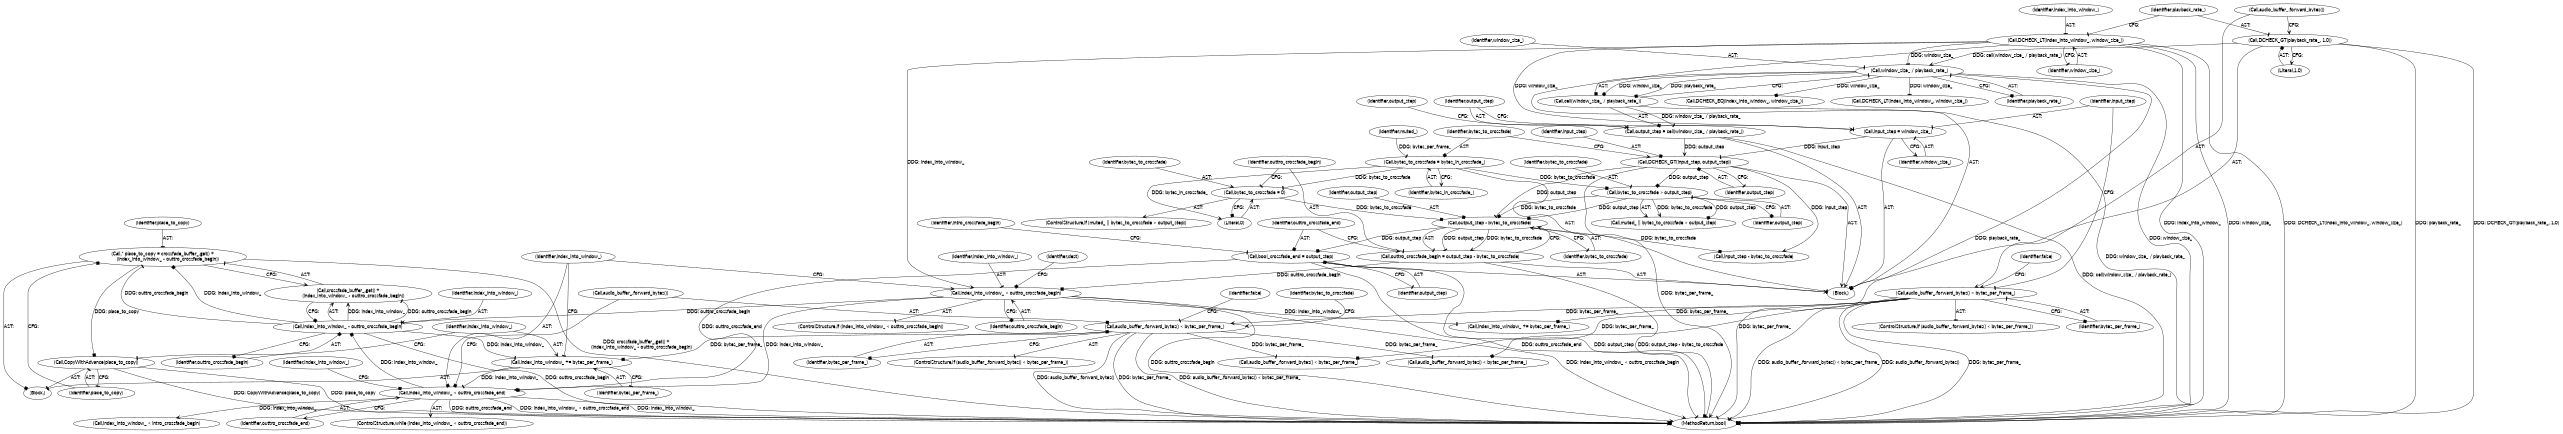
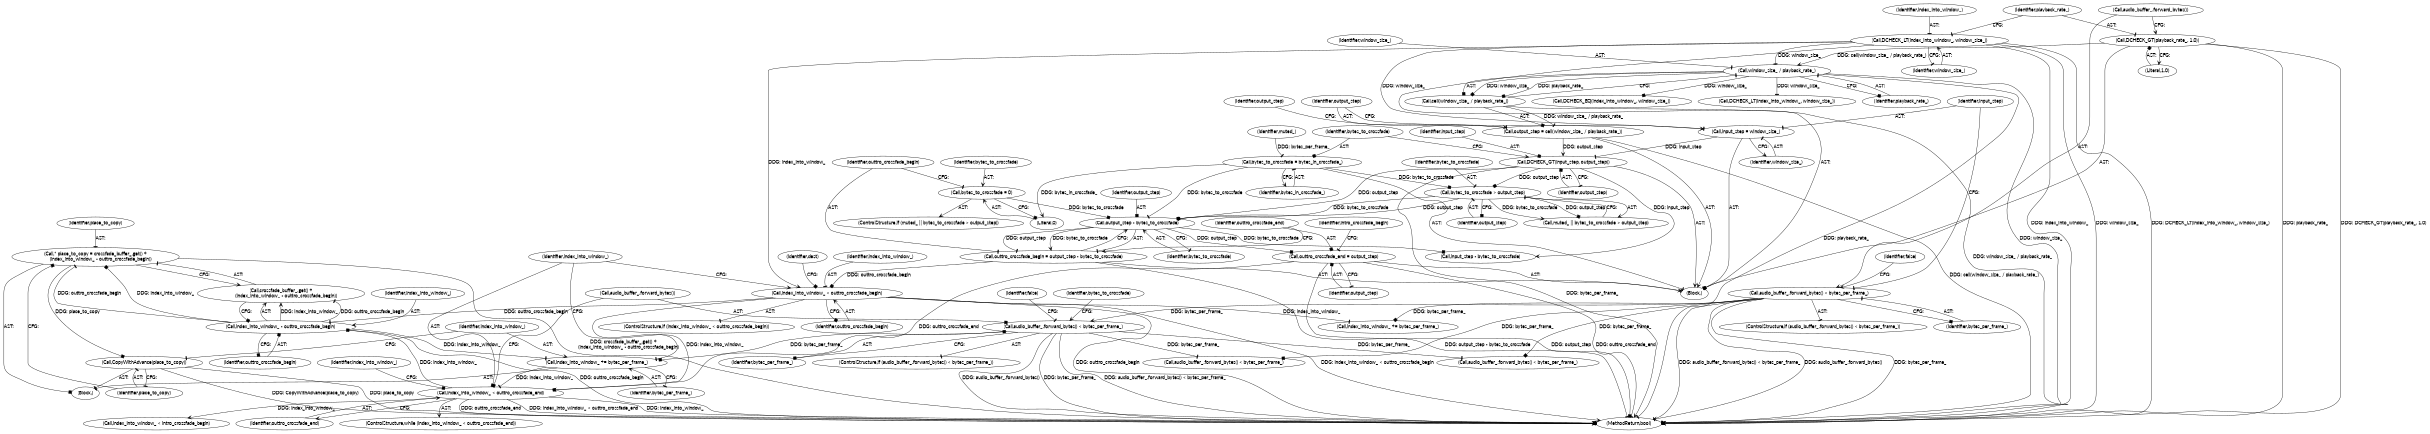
edge "(Call,bytes_to_crossfade = bytes_in_crossfade_)" -> "(Call,bytes_to_crossfade = 0)": now "(Call,bytes_to_crossfade = bytes_in_crossfade_)" -> "(Call,output_step - bytes_to_crossfade)"
edge "(Call,muted_ || bytes_to_crossfade > output_step)" -> "(Call,bytes_to_crossfade > output_step)": added, label "CFG:"
node "(Call,bool_crossfade_end = output_step)": label "(Call,bool_crossfade_end = output_step)" -> "(Call,outtro_crossfade_end = output_step)"
